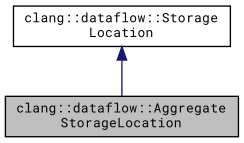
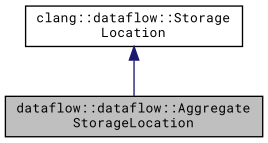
node "clang::dataflow::Aggregate StorageLocation": label "clang::dataflow::Aggregate StorageLocation" -> "dataflow::dataflow::Aggregate StorageLocation"
